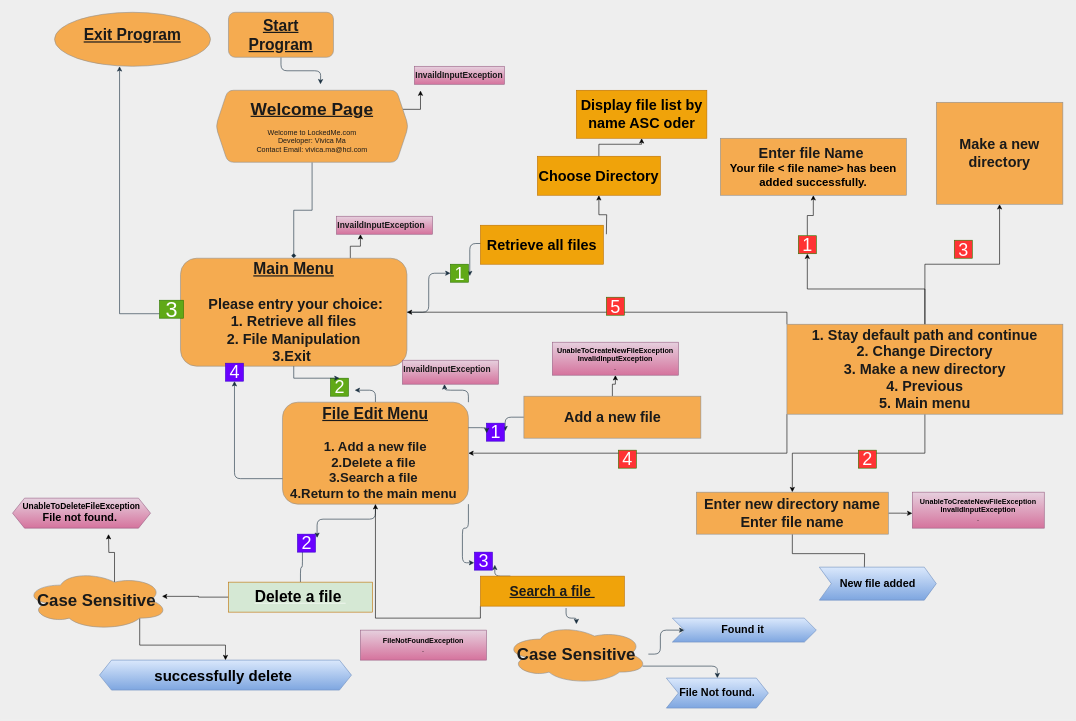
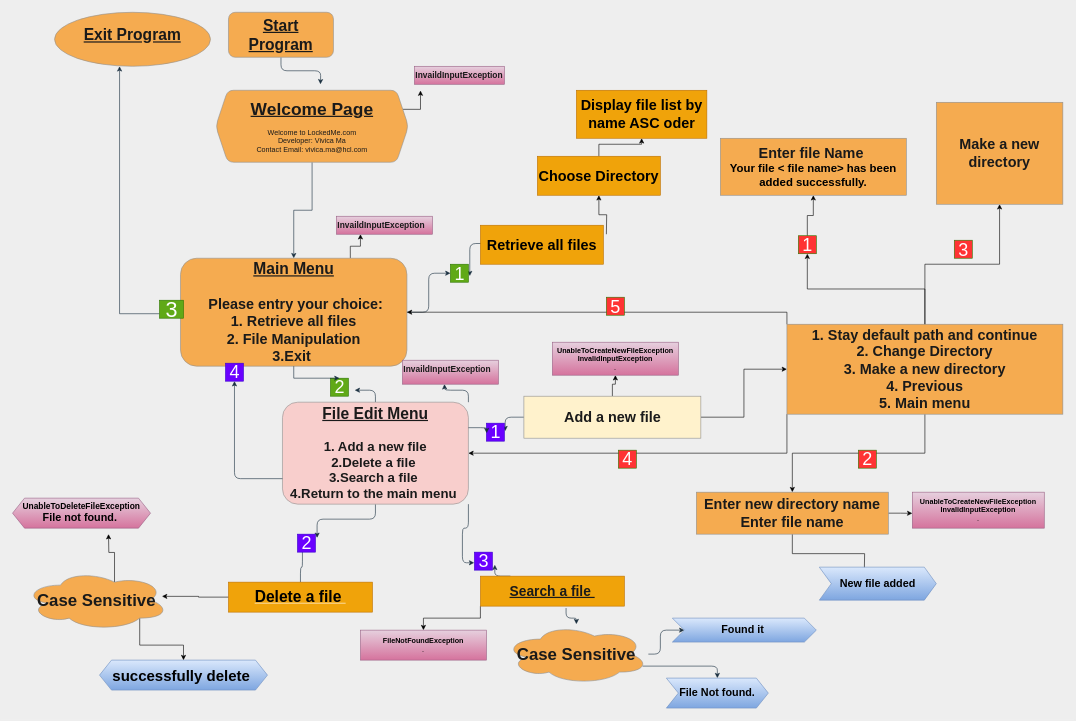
edge "Welcome Page Welcome to LockedMe.com Developer: Vivica Ma Contact Email: vivica.ma@hcl.com" -> "Main Menu Please entry your choice: 1. Retrieve all files 2. File Manipulation 3.Exit": arrowhead diamond -> classic
edge "Add a new file" -> "1. Stay default path and continue 2. Change Directory 3. Make a new directory 4. Previous 5. Main menu": added
node "Add a new file": fillcolor #f5ab50 -> #fff2cc
node "File Edit Menu 1. Add a new file 2.Delete a file 3.Search a file 4.Return to the main menu": fillcolor #f5ab50 -> #f8cecc
edge "Search a file" -> "File Edit Menu 1. Add a new file 2.Delete a file 3.Search a file 4.Return to the main menu": now "Search a file" -> "FileNotFoundException ."
node "Delete a file": fillcolor #d5e8d4 -> #f0a30a
node "successfully delete": size 252x30 -> 168x30
